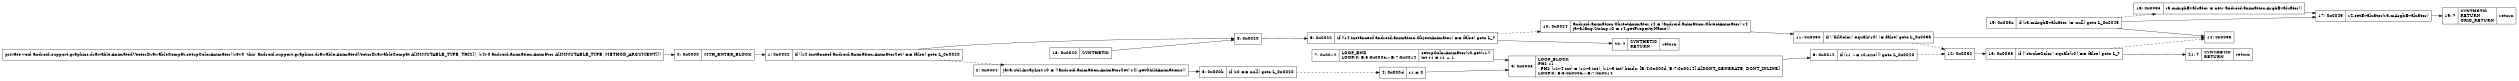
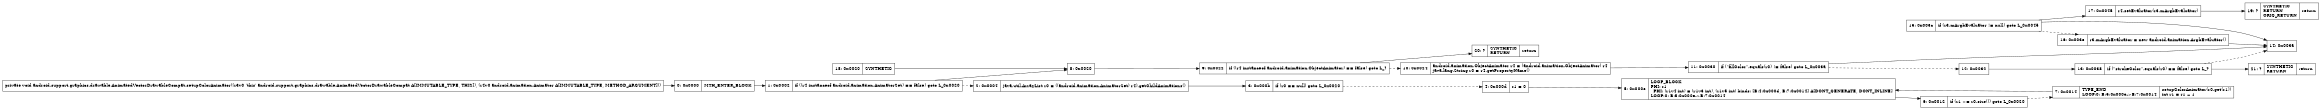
edge "16: 0x003e" -> "17: 0x0045": now "16: 0x003e" -> "14: 0x003a"
node "7: 0x0014": text "LOOP_END" -> "TYPE_END"
edge "6: 0x0012" -> "12: 0x0032": now "6: 0x0012" -> "7: 0x0014"
